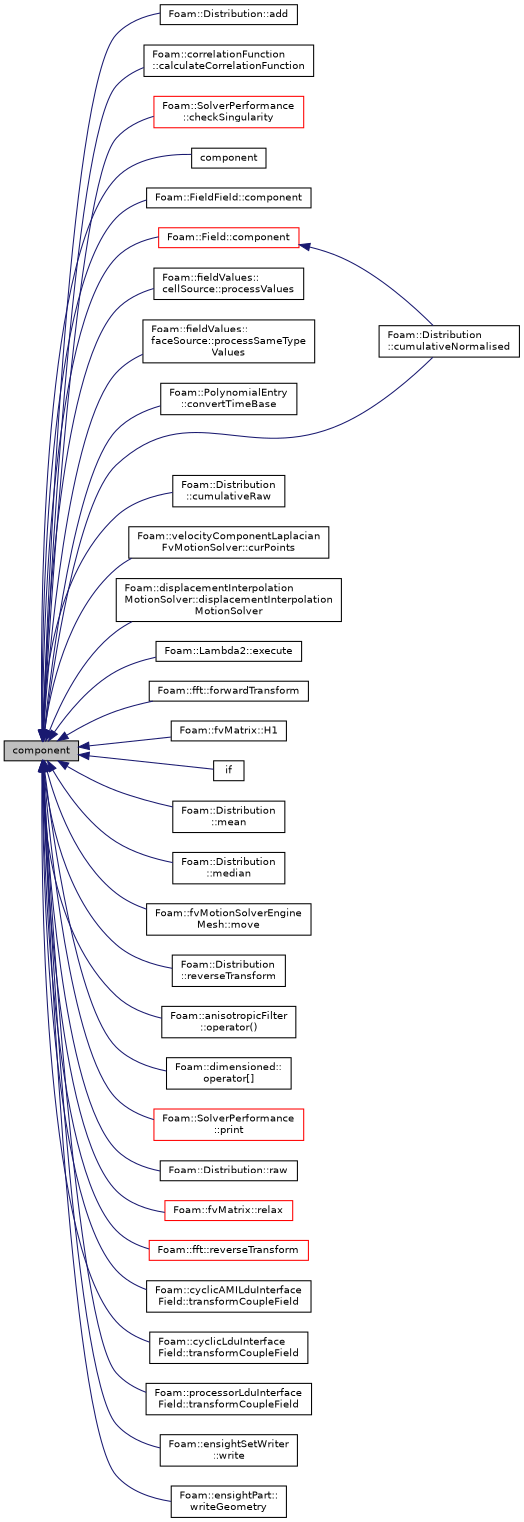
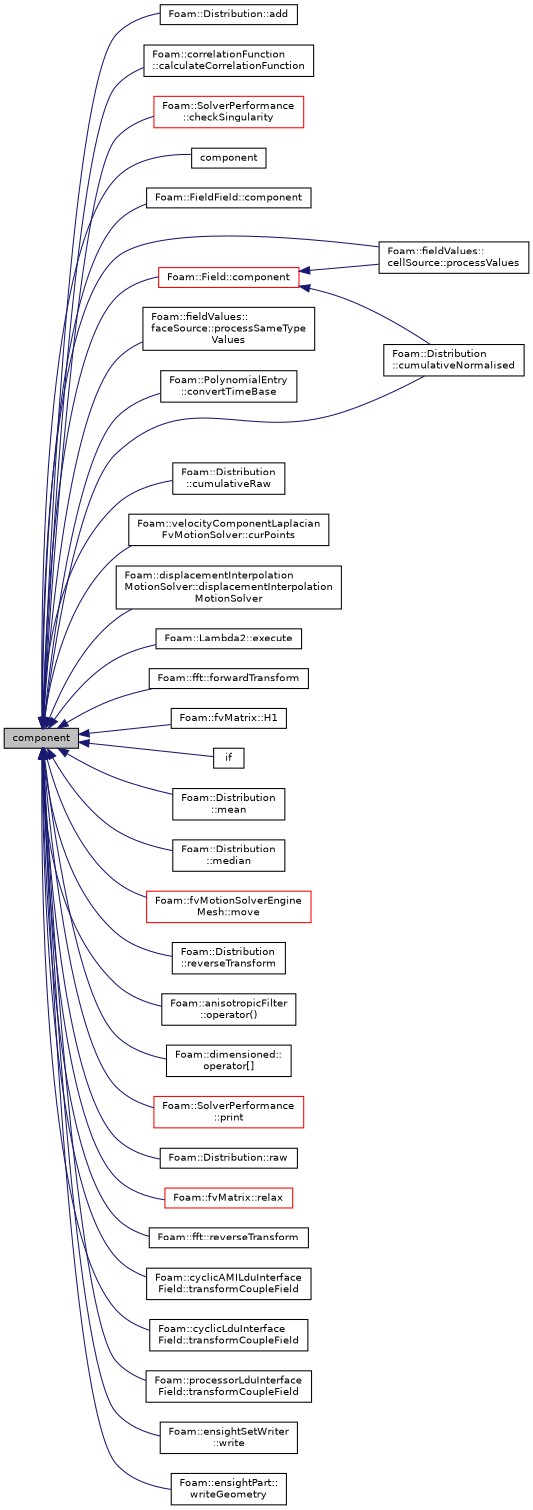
edge "Foam::fieldValues:: cellSource::processValues" -> "Foam::Field::component": added
node "Foam::fvMotionSolverEngine Mesh::move": color black -> red
node "Foam::fft::reverseTransform": color red -> black
